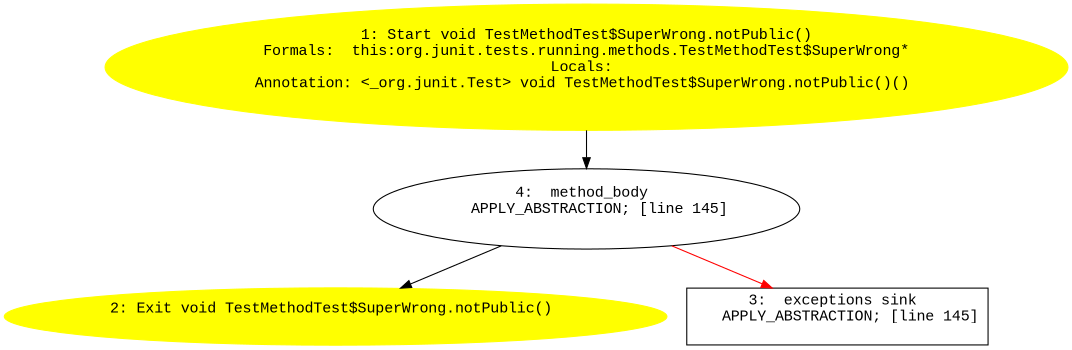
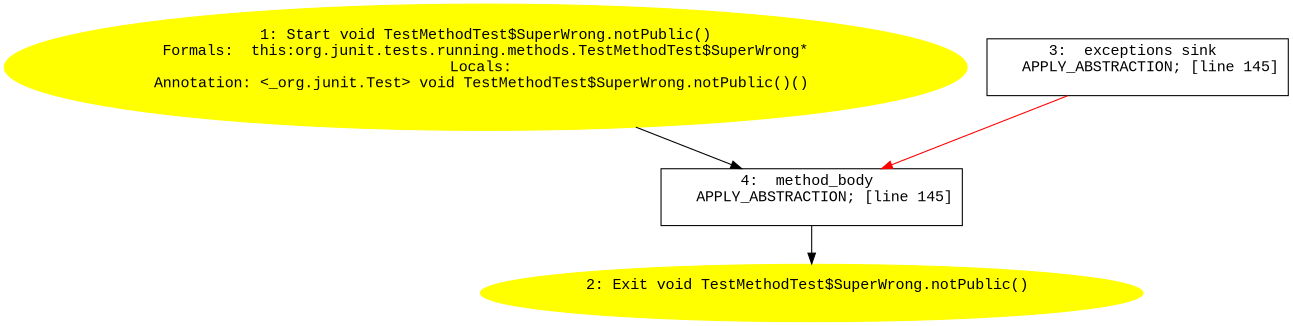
node "4:  method_body APPLY_ABSTRACTION; [line 145]": shape ellipse -> box
edge "4:  method_body APPLY_ABSTRACTION; [line 145]" -> "3:  exceptions sink APPLY_ABSTRACTION; [line 145]": reversed
